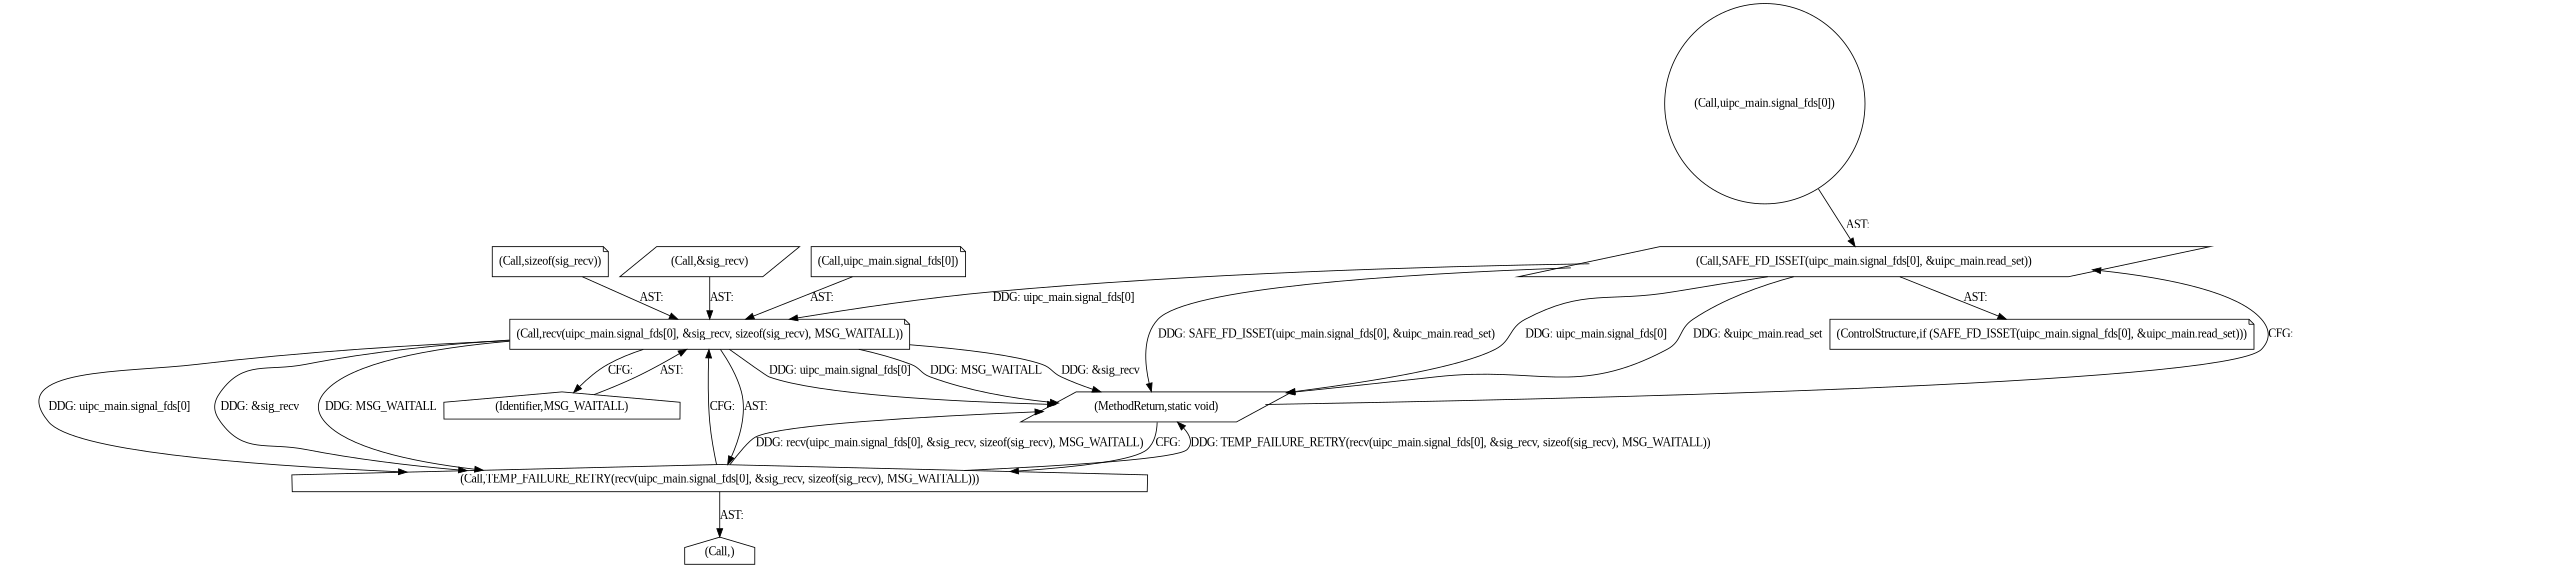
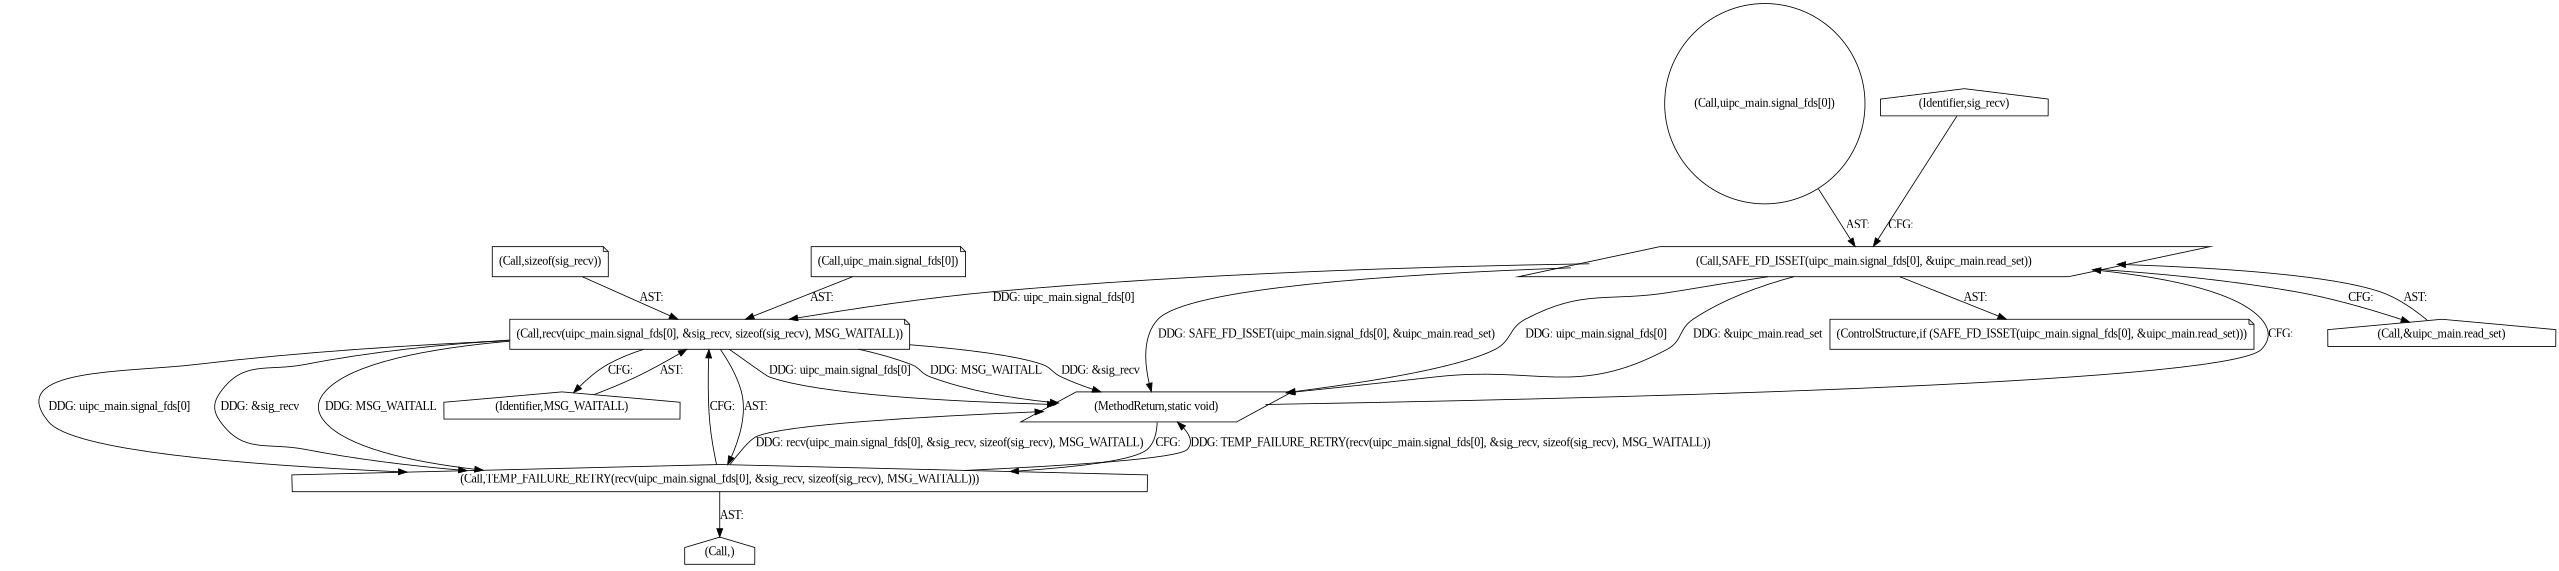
node "(Identifier,sig_recv)": added
node "(Call,&sig_recv)": removed
node "(Call,&uipc_main.read_set)": added
